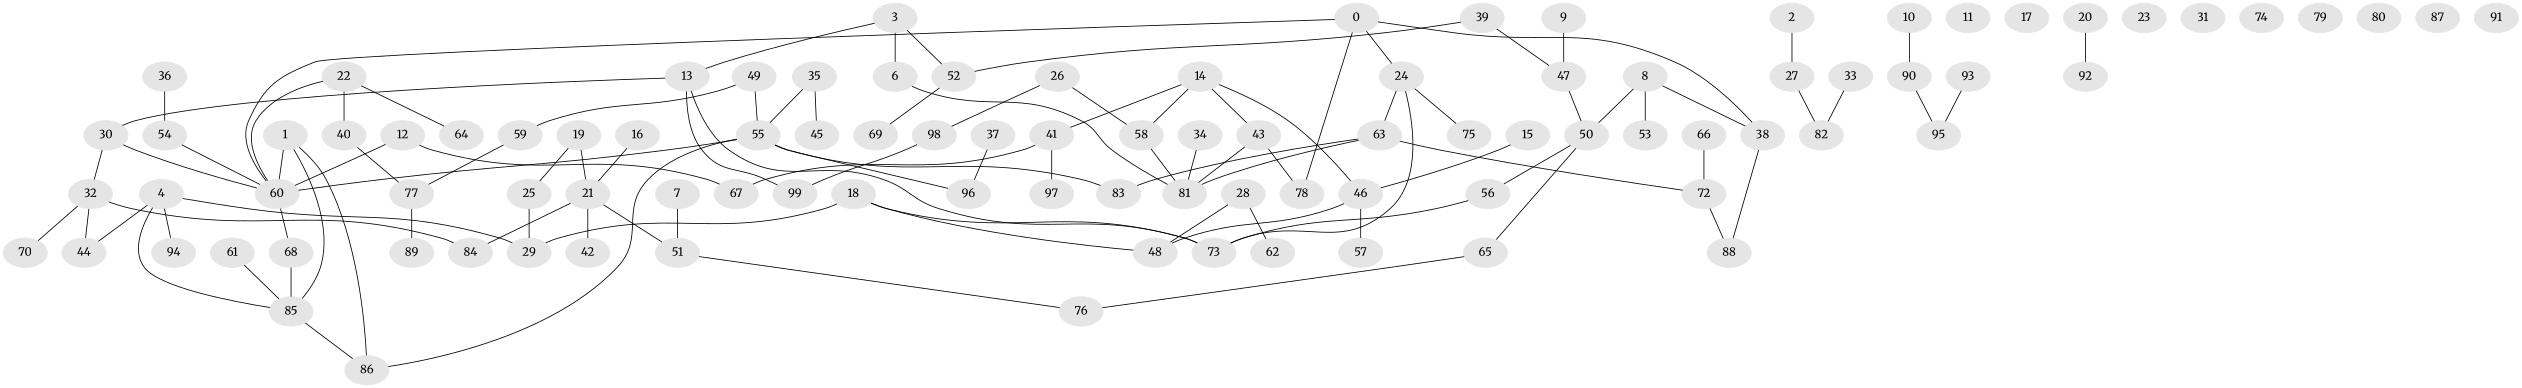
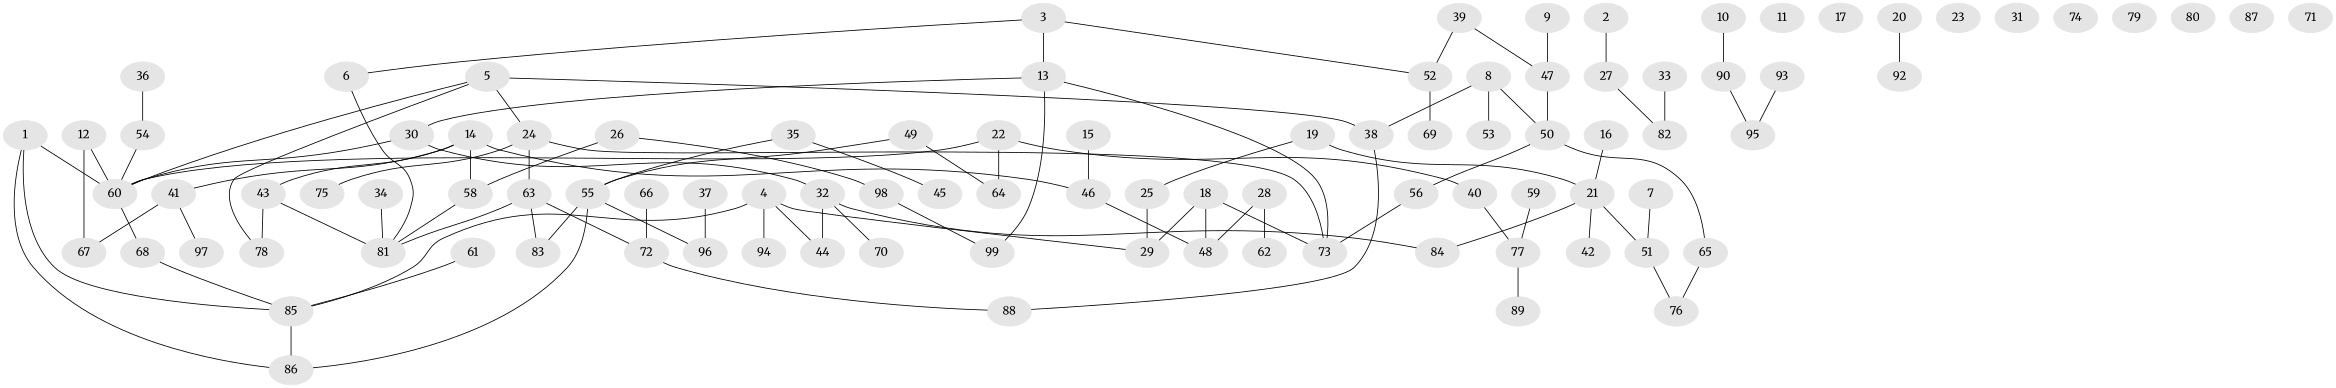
node "0": label "0" -> "5"
node "91": label "91" -> "71"
edge "49" -- "59": now "49" -- "64"
edge "55" -- "60": removed
node "57": removed
